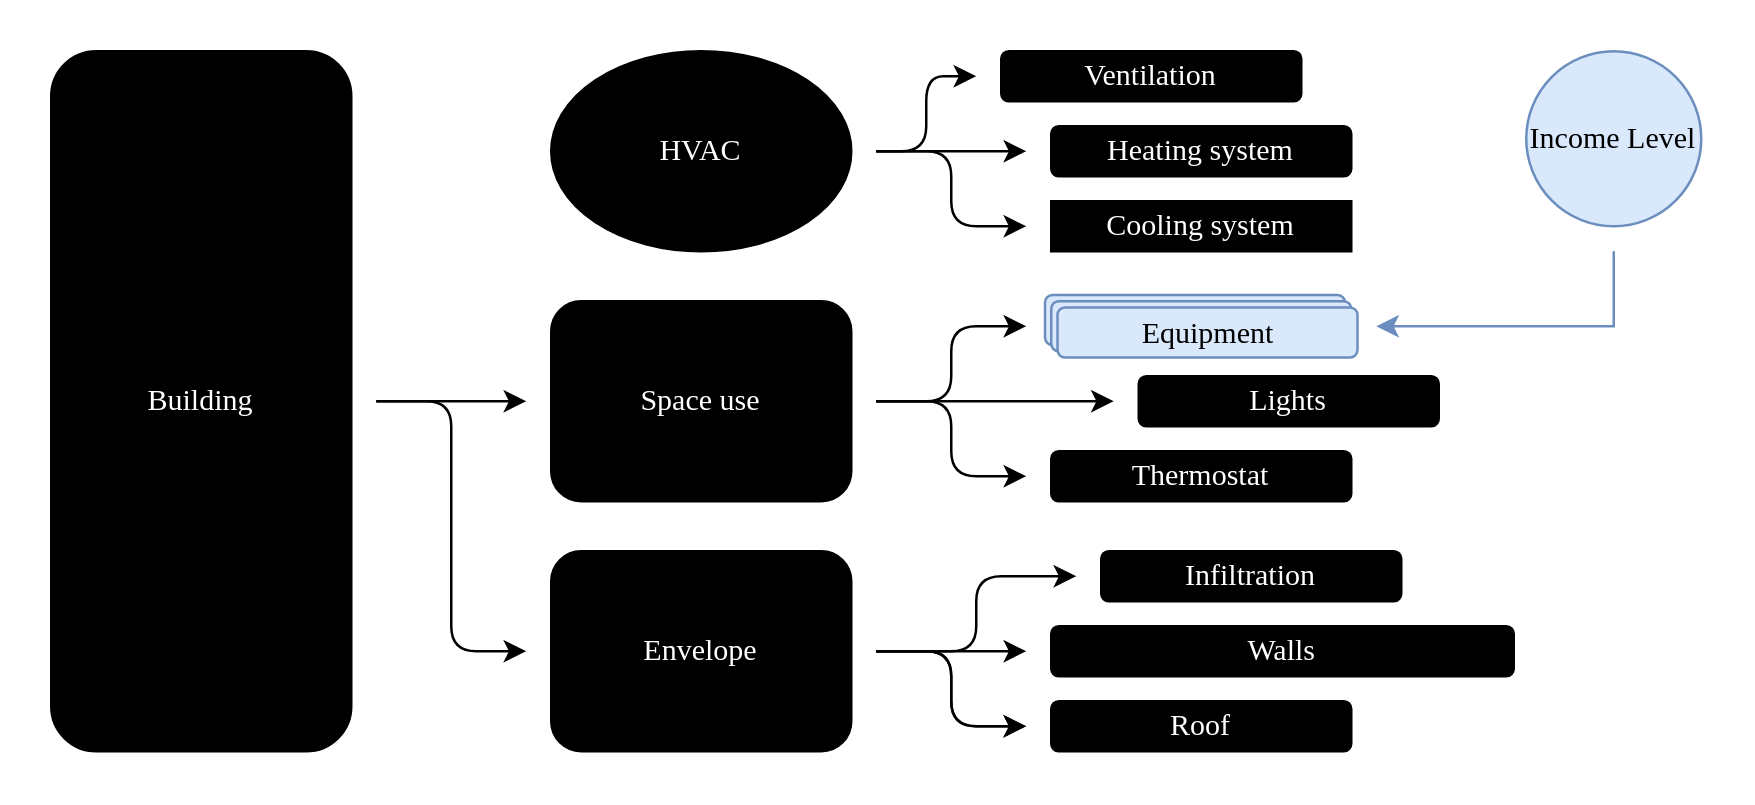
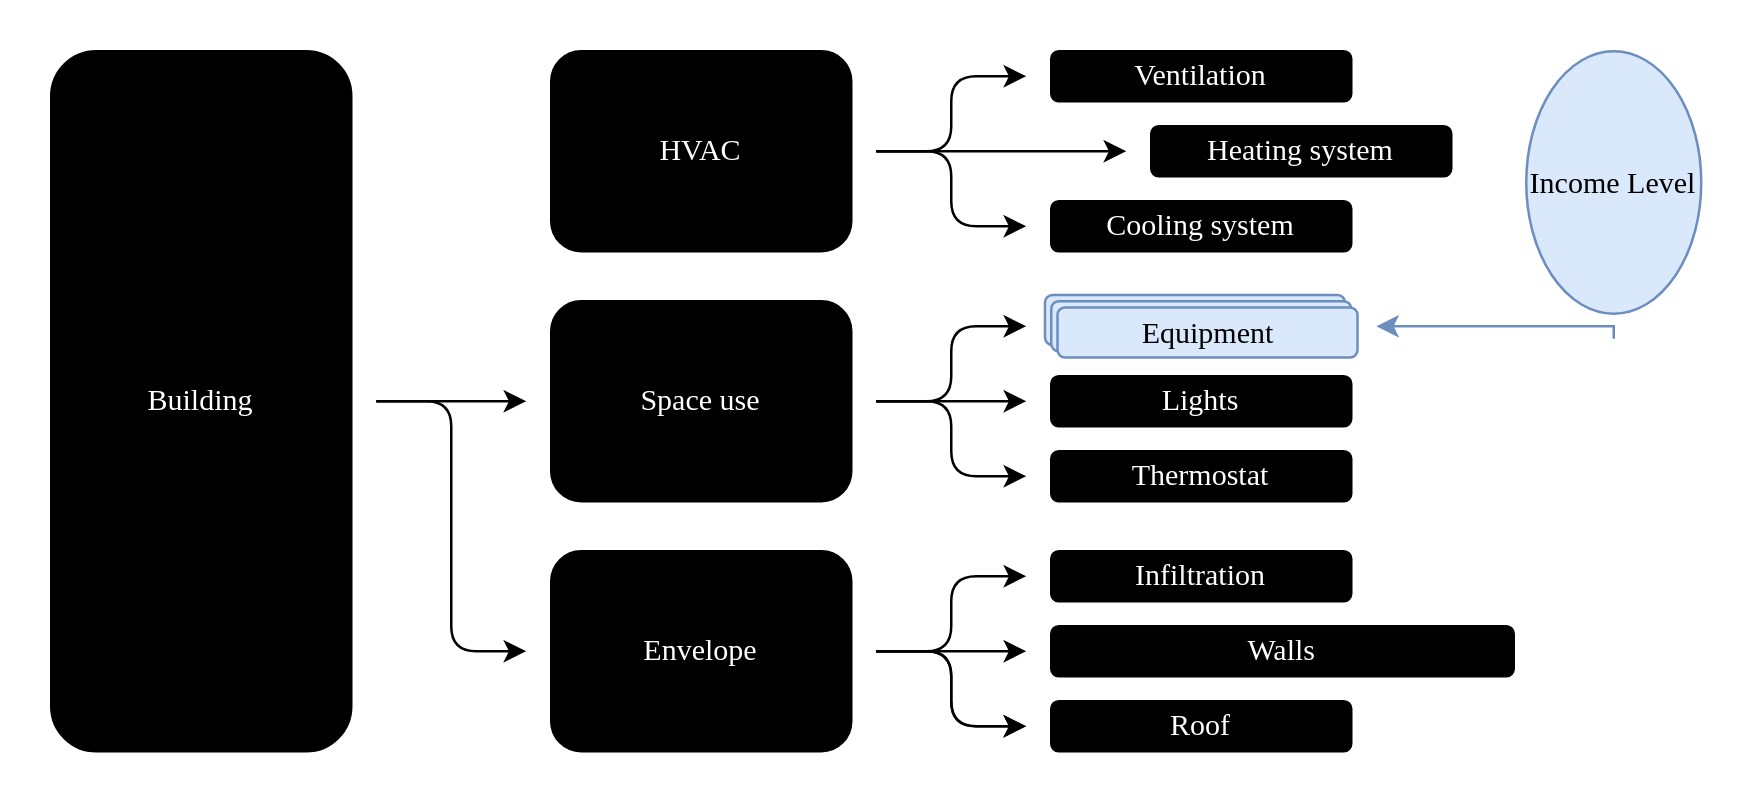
node "Ventilation": moved (1151, 76) -> (1201, 76)
node "Income Level": size 175x175 -> 175x263
node "HVAC": shape ellipse -> rounded rectangle
node "Heating system": moved (1201, 151) -> (1301, 151)
node "Cooling system": shape rectangle -> rounded rectangle
node "Lights": moved (1289, 401) -> (1201, 401)
node "Infiltration": moved (1251, 576) -> (1201, 576)
